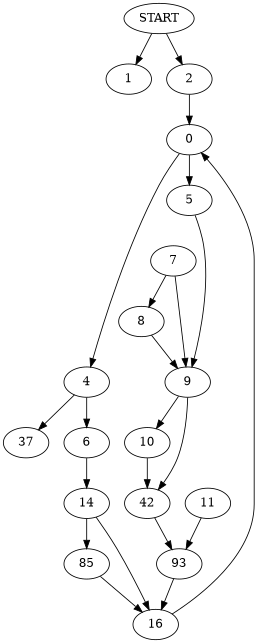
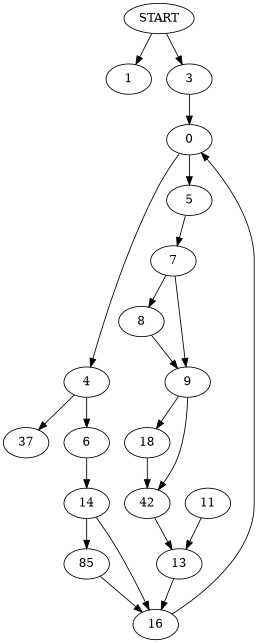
node "2": label "2" -> "3"
edge "5" -> "9": now "5" -> "7"
node "10": label "10" -> "18"
node "93": label "93" -> "13"
